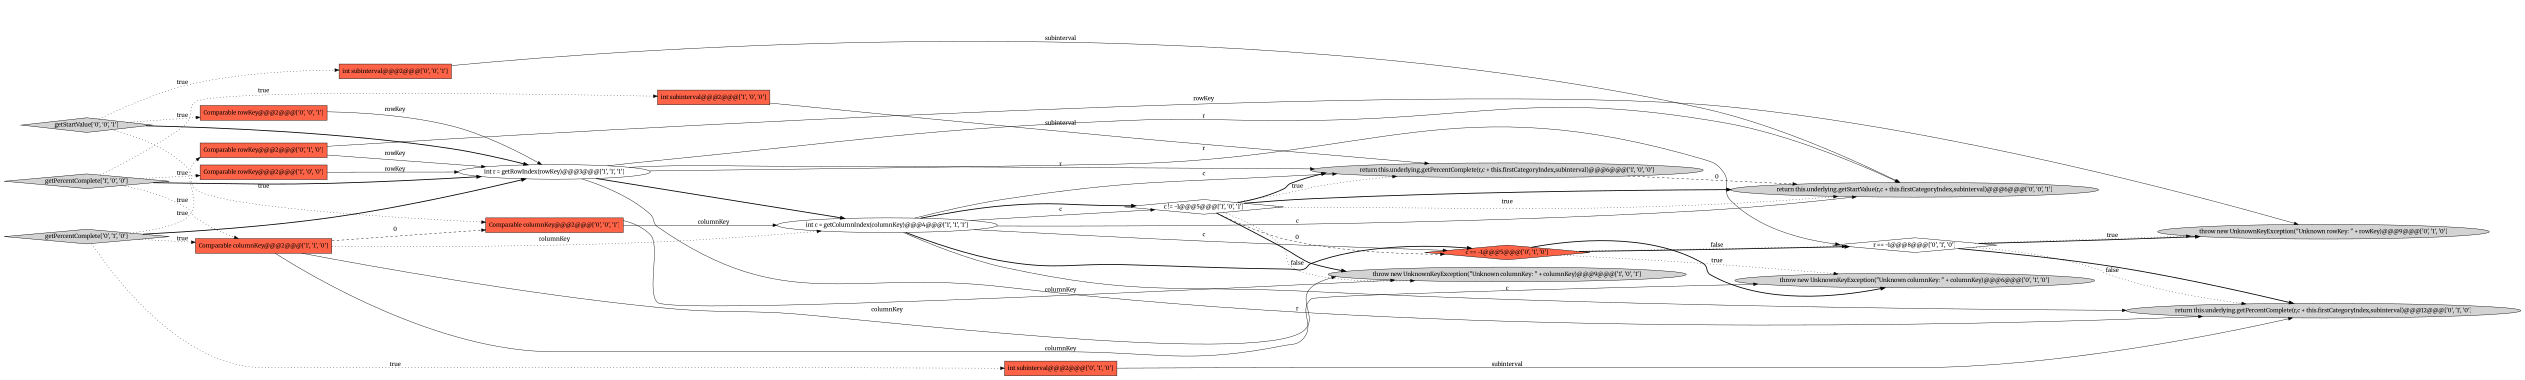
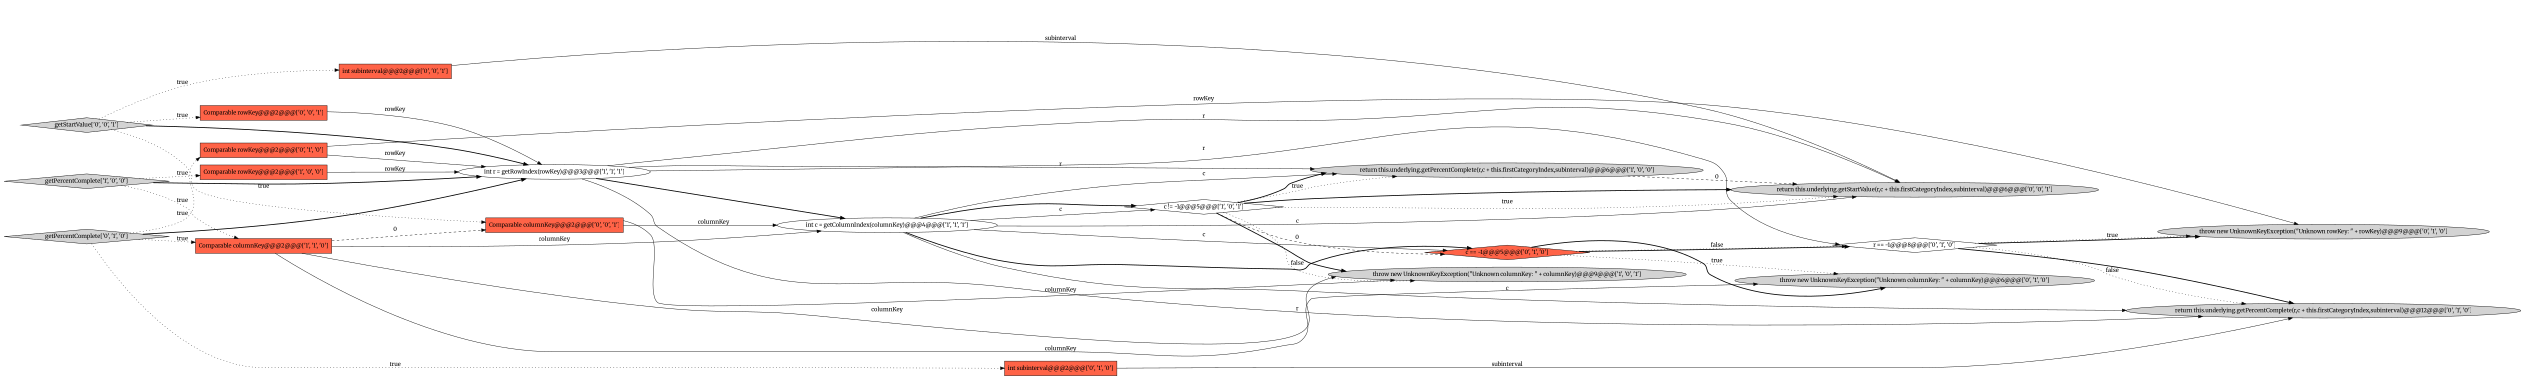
node "int subinterval@@@2@@@['1', '0', '0']": removed
edge "Comparable columnKey@@@2@@@['1', '1', '0']" -> "int c = getColumnIndex(columnKey)@@@4@@@['1', '1', '1']": style dotted -> solid
